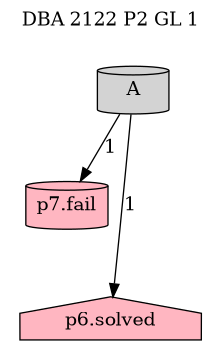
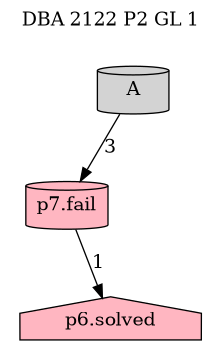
edge "A" -> "p7.fail": label "1" -> "3"
edge "A" -> "p6.solved": now "p7.fail" -> "p6.solved"
